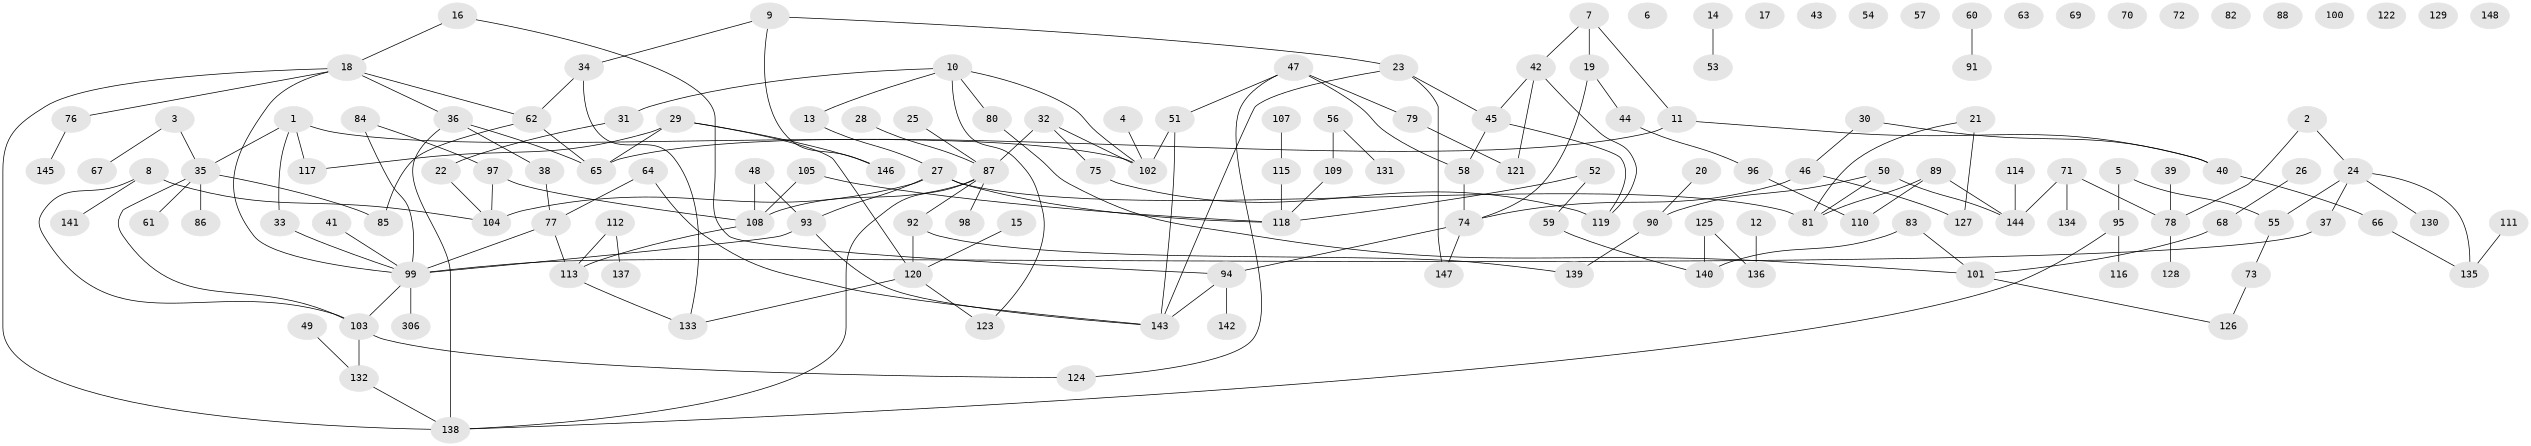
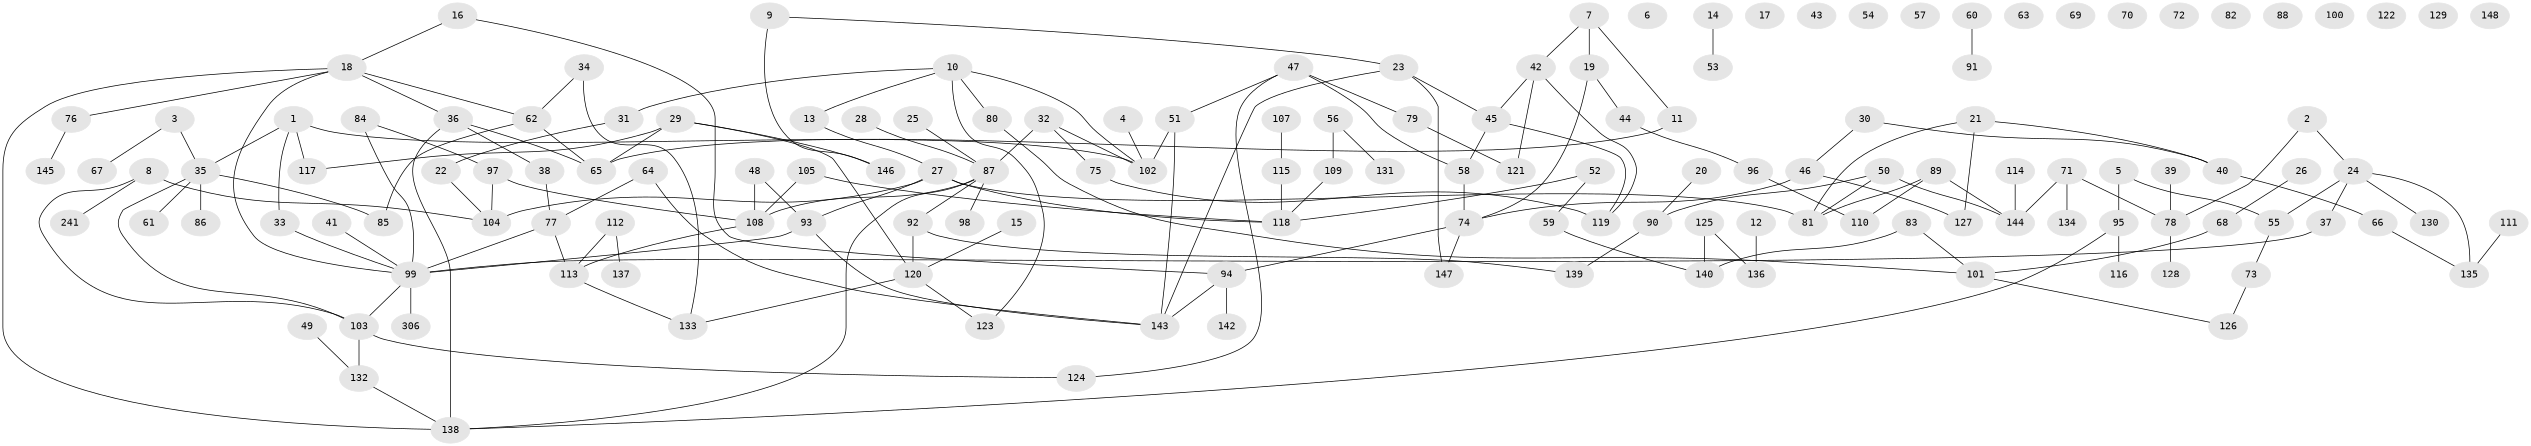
edge "9" -- "34": removed
edge "11" -- "40": now "21" -- "40"
node "141": label "141" -> "241"
